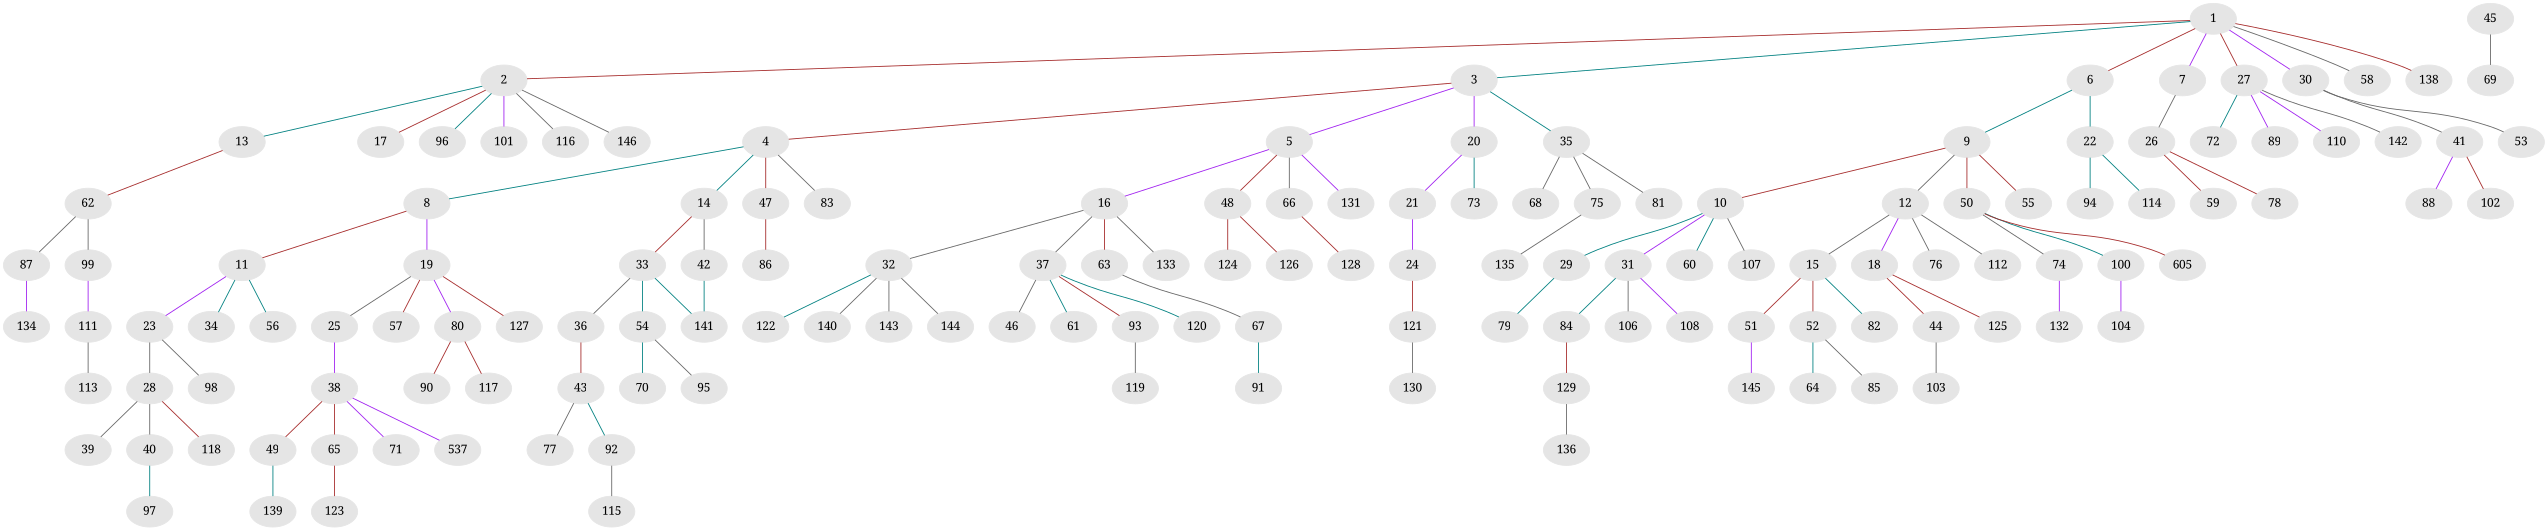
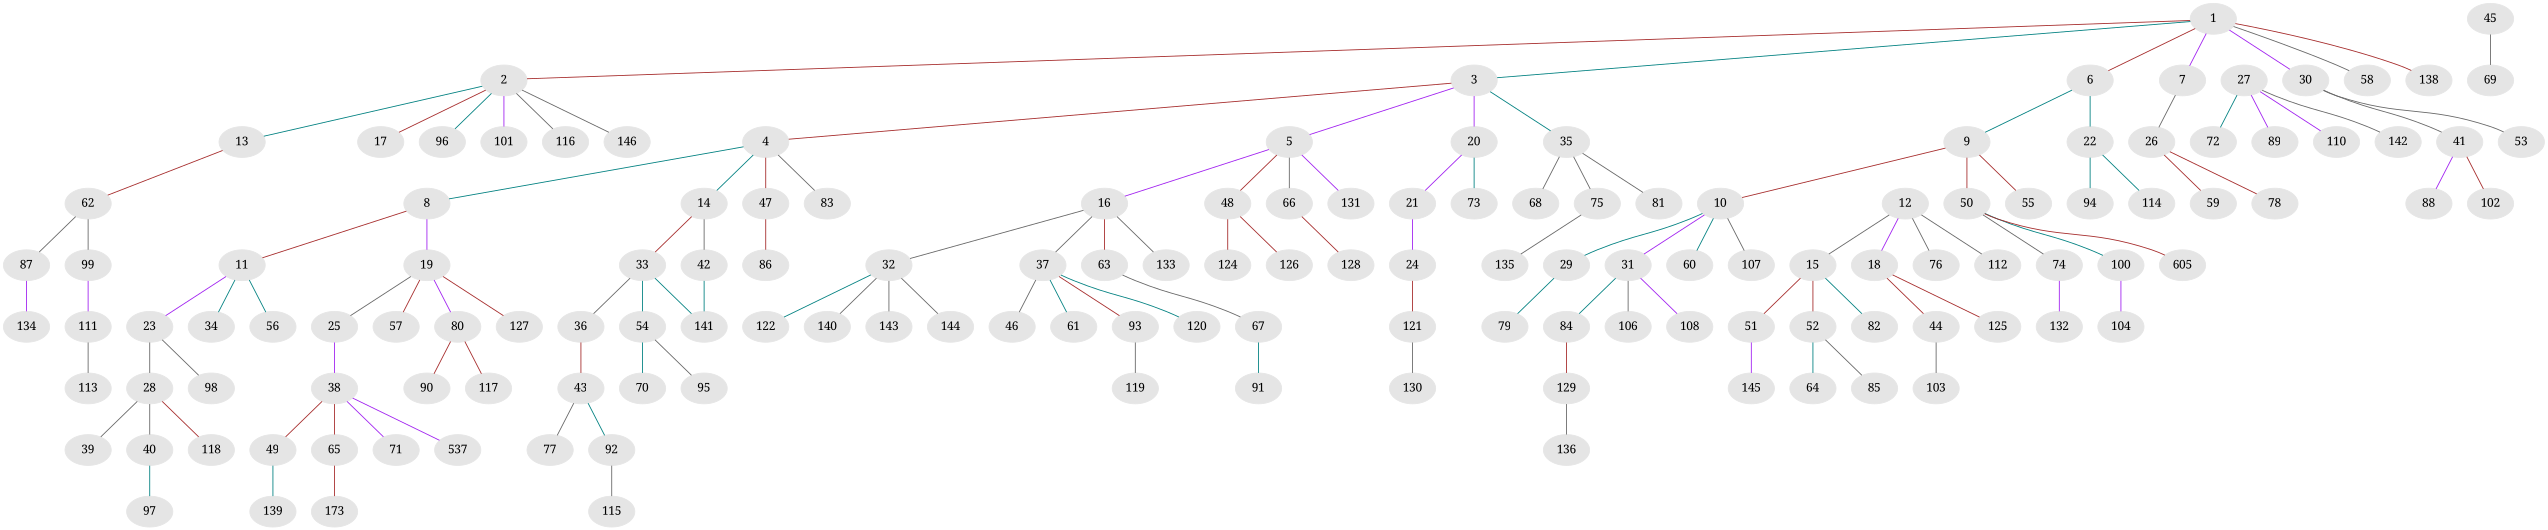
edge "1" -- "27": removed
edge "9" -- "12": removed
node "123": label "123" -> "173"
